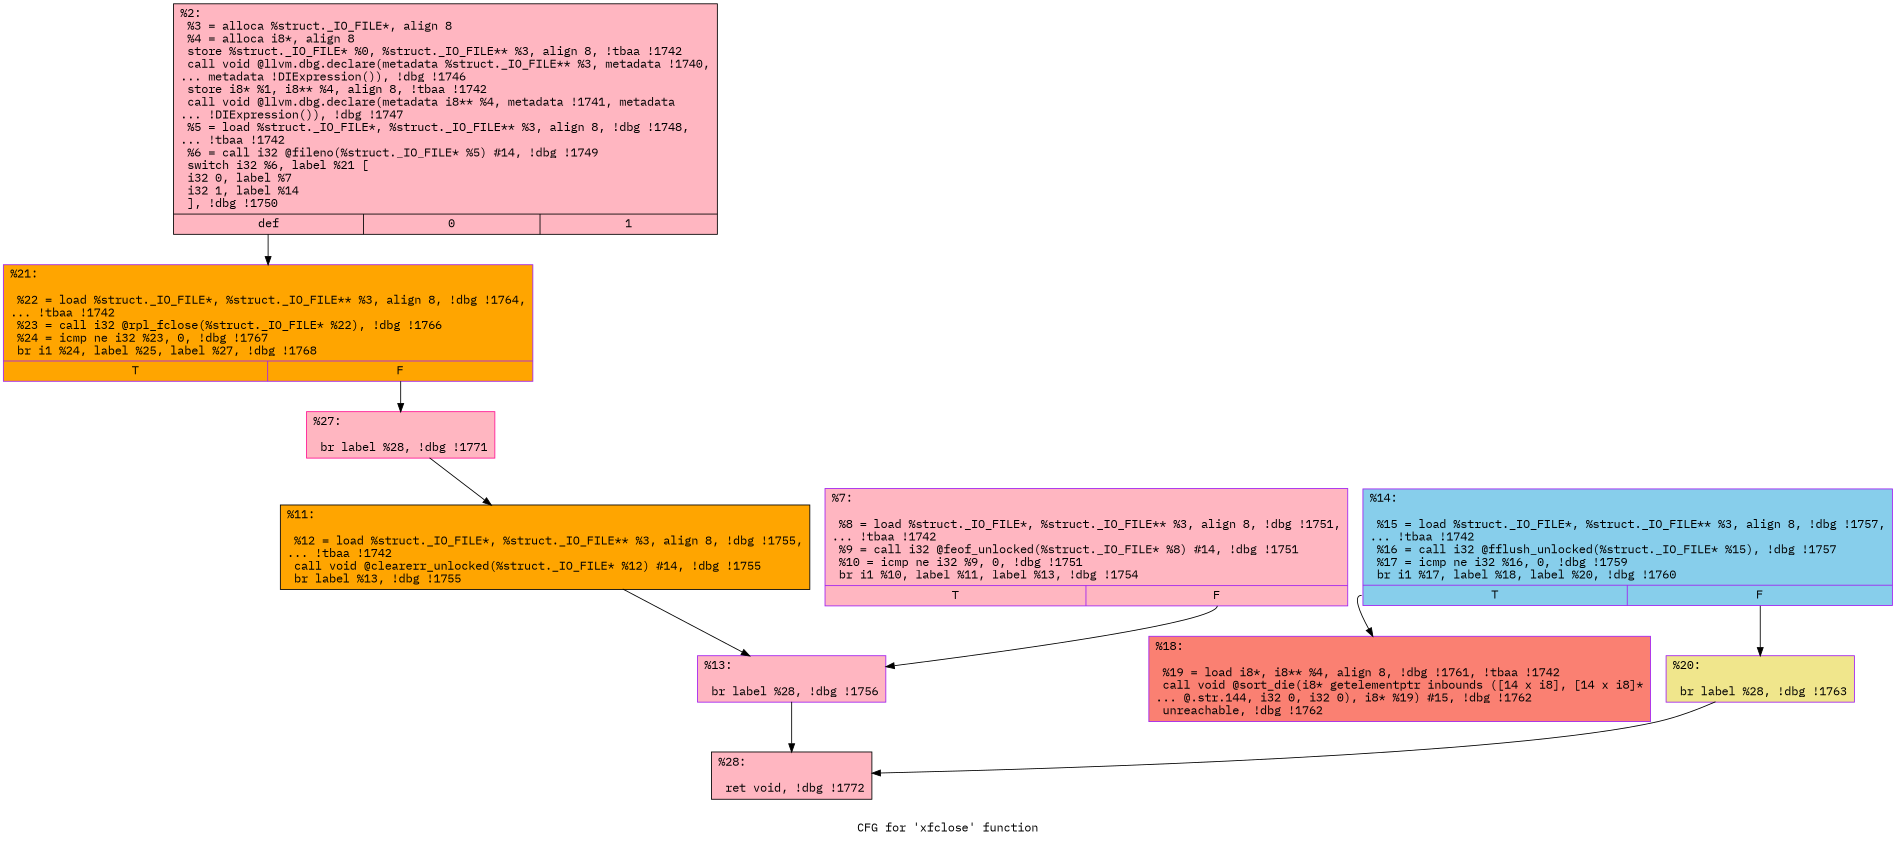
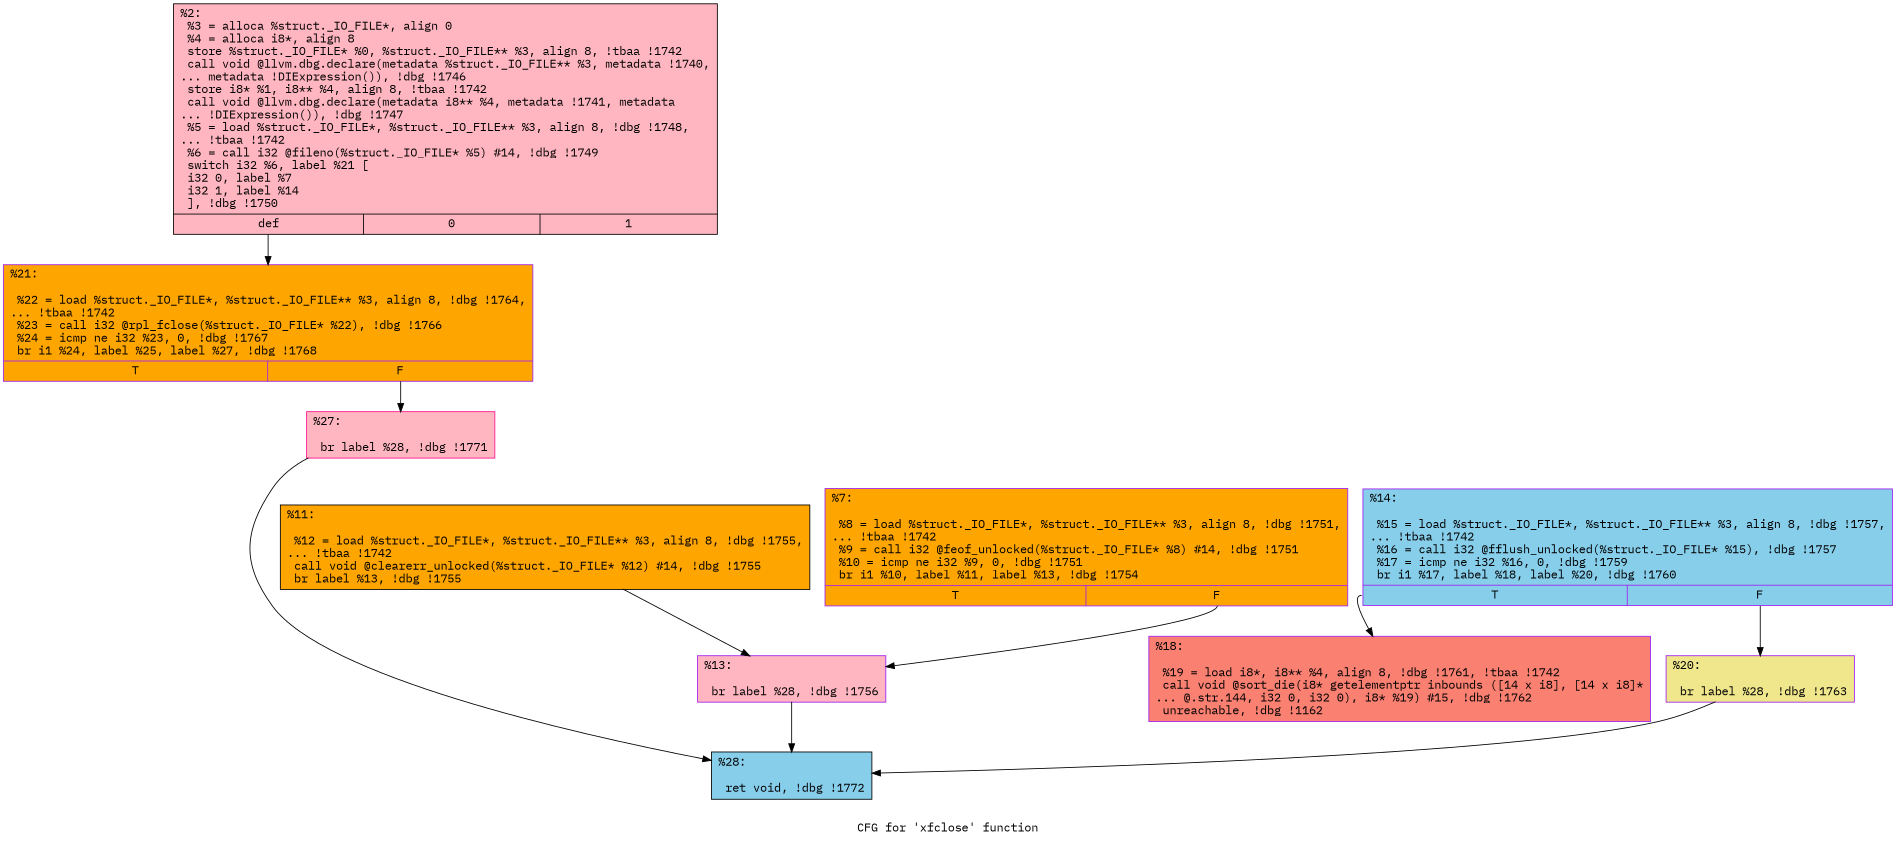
node "%2:": text "%3 = alloca %struct._IO_FILE*, align 8" -> "%3 = alloca %struct._IO_FILE*, align 0"
edge "%27:" -> "%11:": now "%27:" -> "%28:"
node "%7:": fillcolor lightpink -> orange
node "%18:": text "unreachable, !dbg !1762" -> "unreachable, !dbg !1162"
node "%28:": fillcolor lightpink -> skyblue
